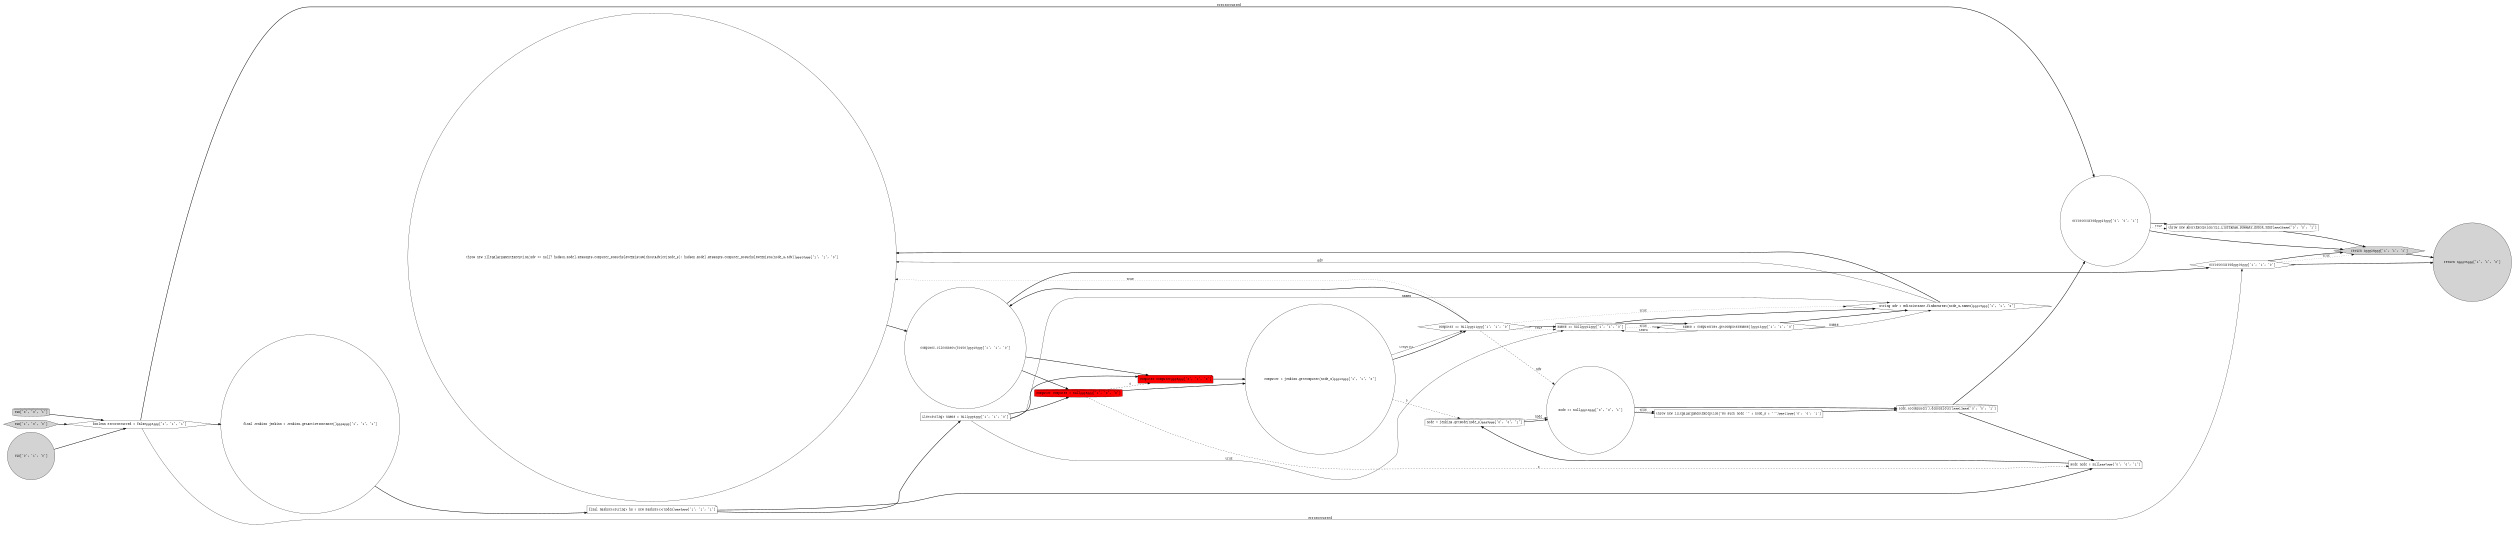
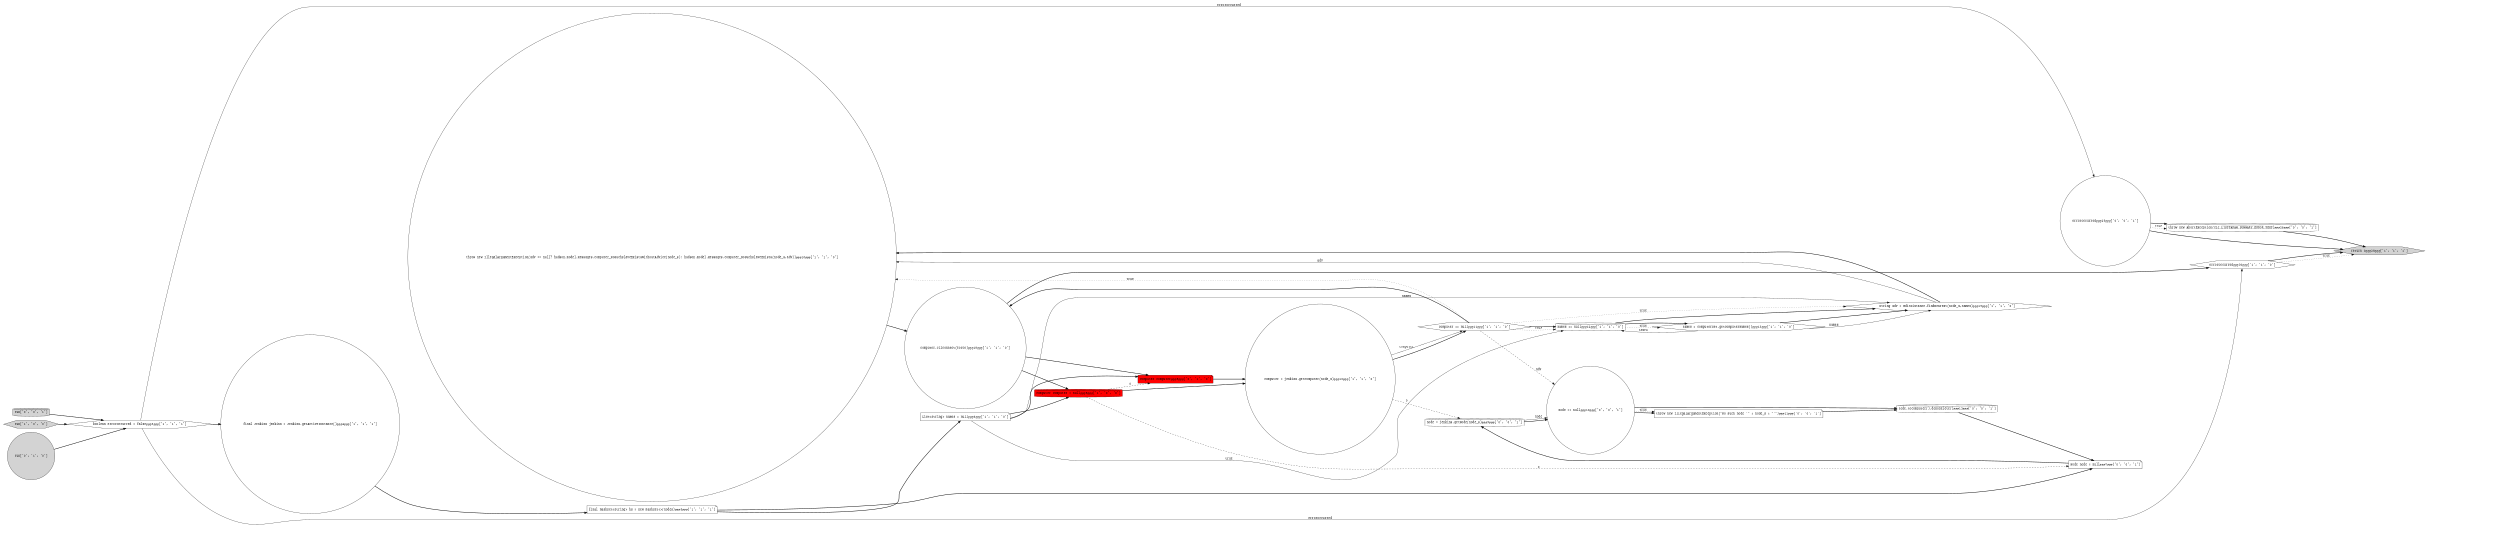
edge "boolean errorOccurred = false@@@3@@@['1', '1', '1']" -> "errorOccurred@@@25@@@['0', '0', '1']": style bold -> solid
node "return 0@@@33@@@['1', '1', '0']": removed
edge "node.toComputer().doDoDelete()@@@13@@@['0', '0', '1']" -> "errorOccurred@@@25@@@['0', '0', '1']": removed
